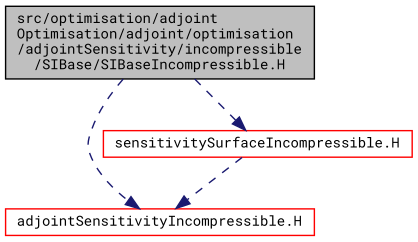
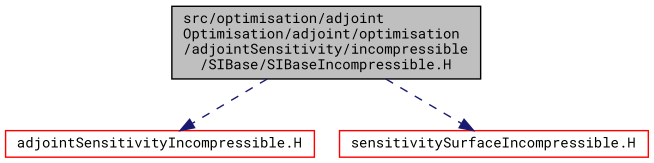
edge "sensitivitySurfaceIncompressible.H" -> "adjointSensitivityIncompressible.H": removed
